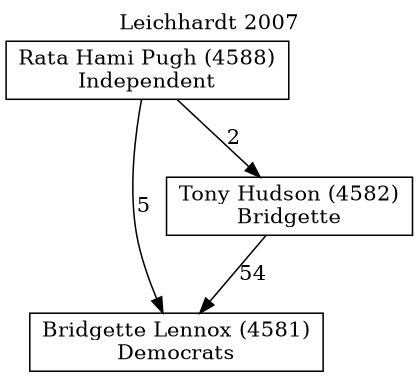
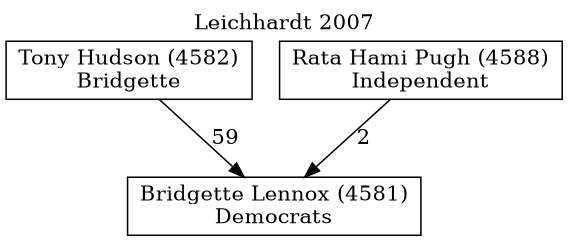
edge "Rata Hami Pugh (4588) Independent" -> "Tony Hudson (4582) Bridgette": removed, label "2"
edge "Rata Hami Pugh (4588) Independent" -> "Bridgette Lennox (4581) Democrats": label "5" -> "2"
edge "Tony Hudson (4582) Bridgette" -> "Bridgette Lennox (4581) Democrats": label "54" -> "59"
